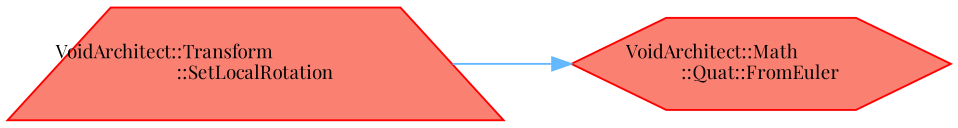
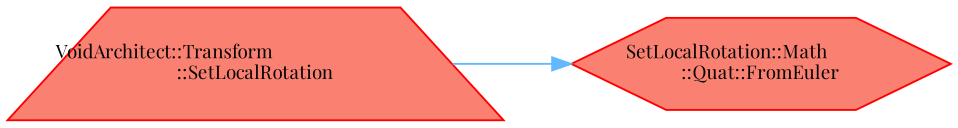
node "VoidArchitect::Math ::Quat::FromEuler": label "VoidArchitect::Math ::Quat::FromEuler" -> "SetLocalRotation::Math ::Quat::FromEuler"
